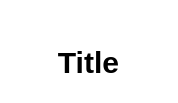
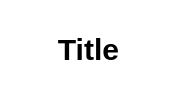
node "Title": moved (88, 63) -> (88, 51)
